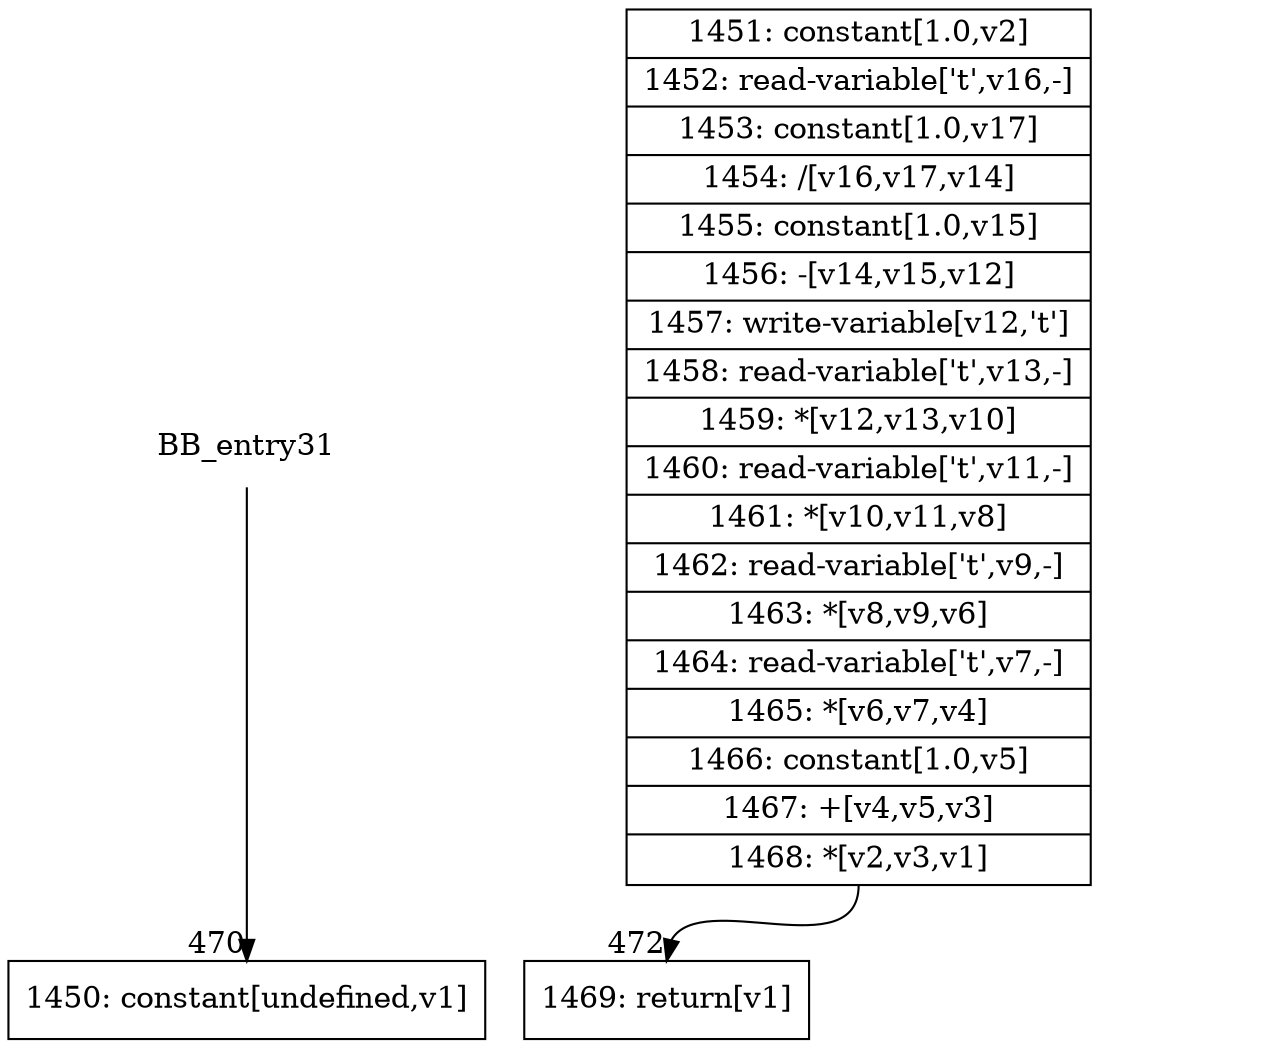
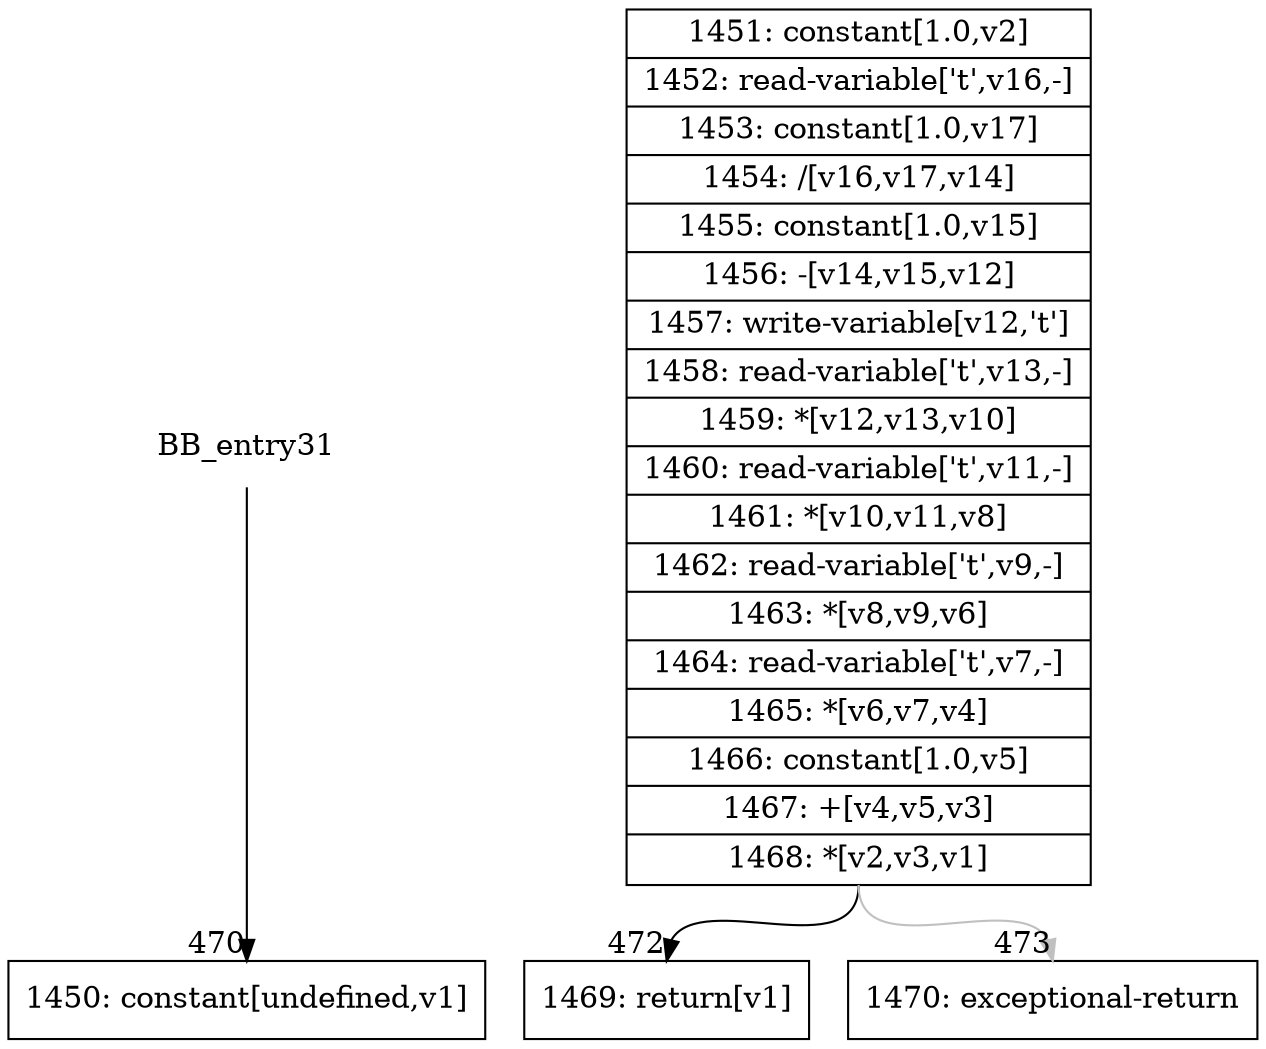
node "1470: exceptional-return": added
